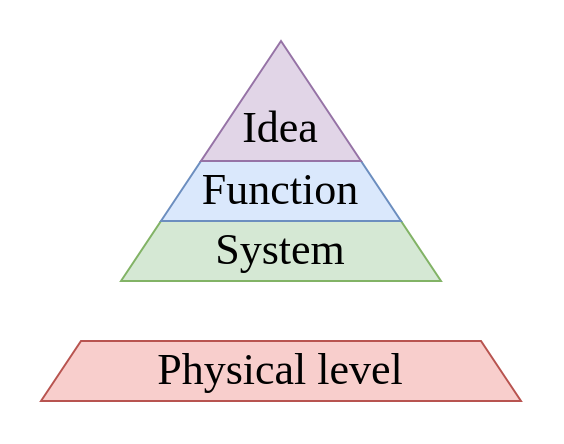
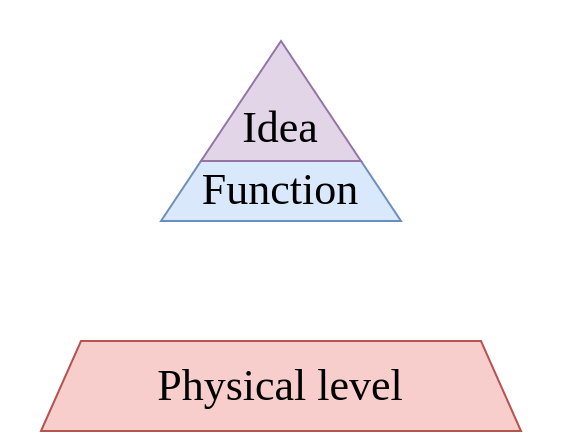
node "System": removed
node "Physical level": size 480x60 -> 480x90
